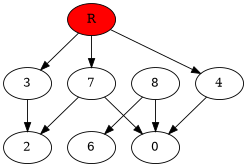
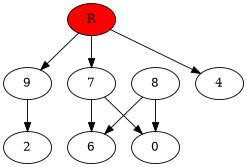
node "3": label "3" -> "9"
edge "7" -> "2": now "7" -> "6"
edge "4" -> "0": removed
